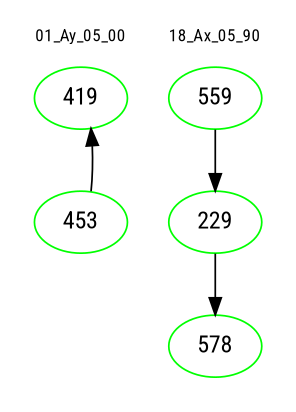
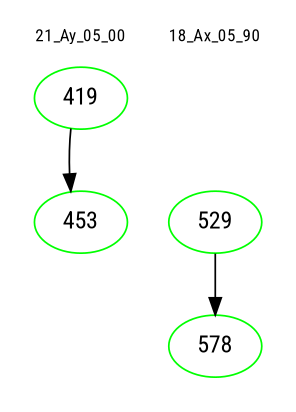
cluster "01_Ay_05_00": label "01_Ay_05_00" -> "21_Ay_05_00"
node "559": removed
edge "453" -> "419": reversed
node "229": label "229" -> "529"
